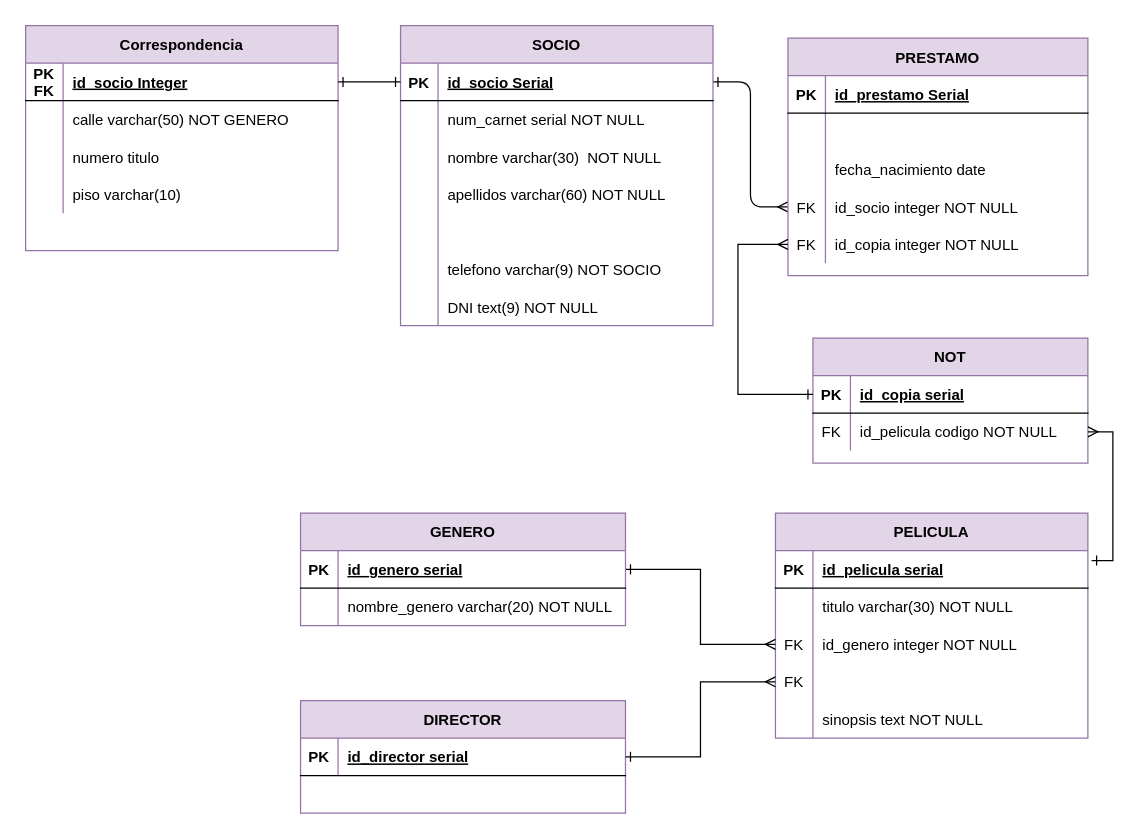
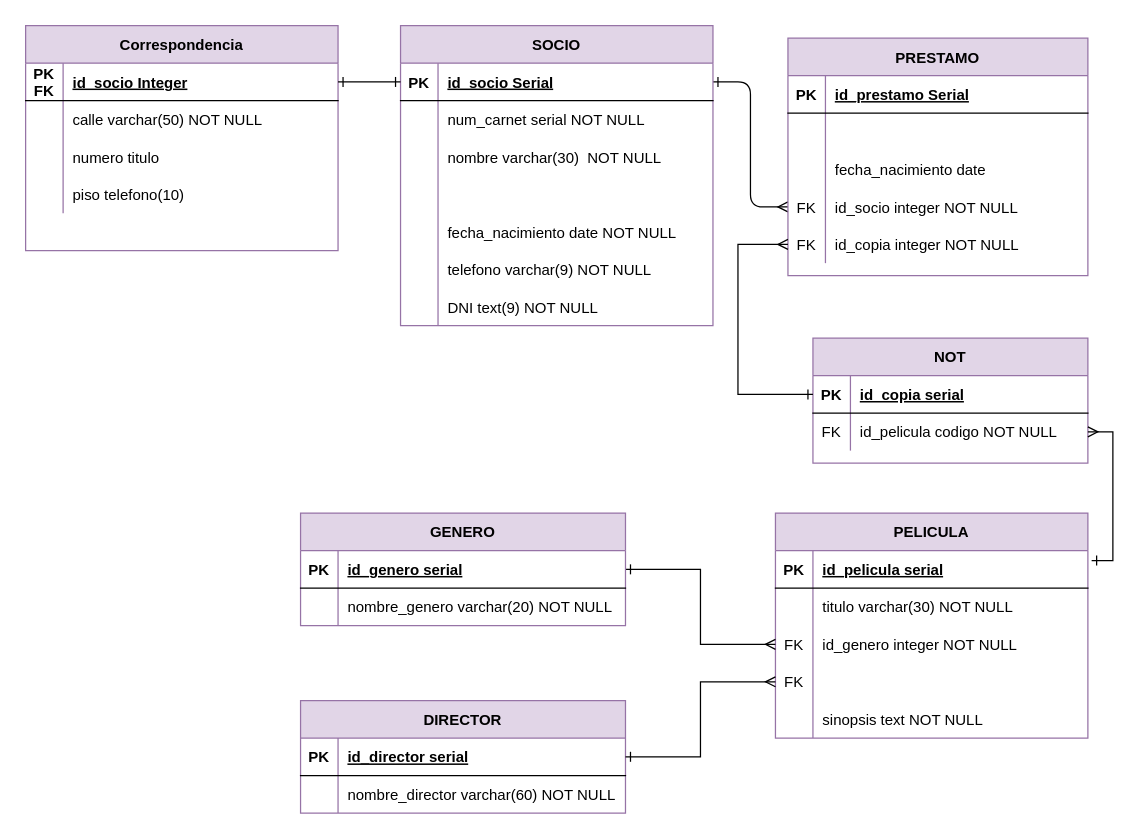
node "calle varchar(50) NOT GENERO": label "calle varchar(50) NOT GENERO" -> "calle varchar(50) NOT NULL"
node "apellidos varchar(60) NOT NULL": removed
node "piso varchar(10)": label "piso varchar(10)" -> "piso telefono(10)"
node "fecha_nacimiento date NOT NULL": added
node "telefono varchar(9) NOT SOCIO": label "telefono varchar(9) NOT SOCIO" -> "telefono varchar(9) NOT NULL"
node "nombre_director varchar(60) NOT NULL": added
